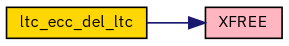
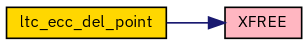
node "ltc_ecc_del_ltc": label "ltc_ecc_del_ltc" -> "ltc_ecc_del_point"
